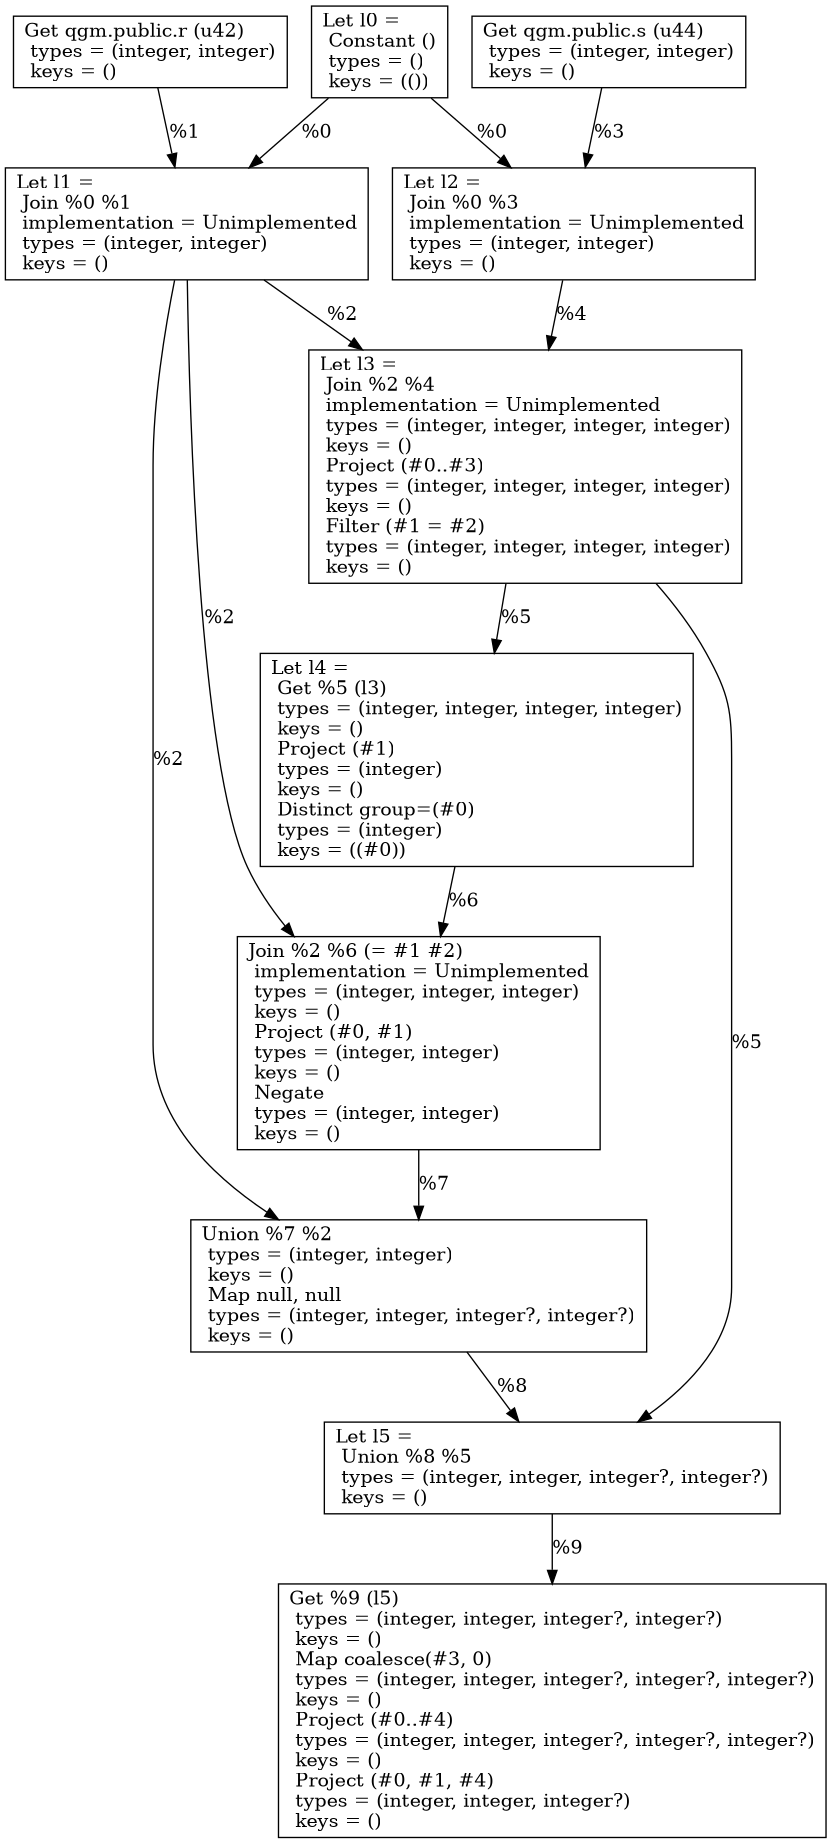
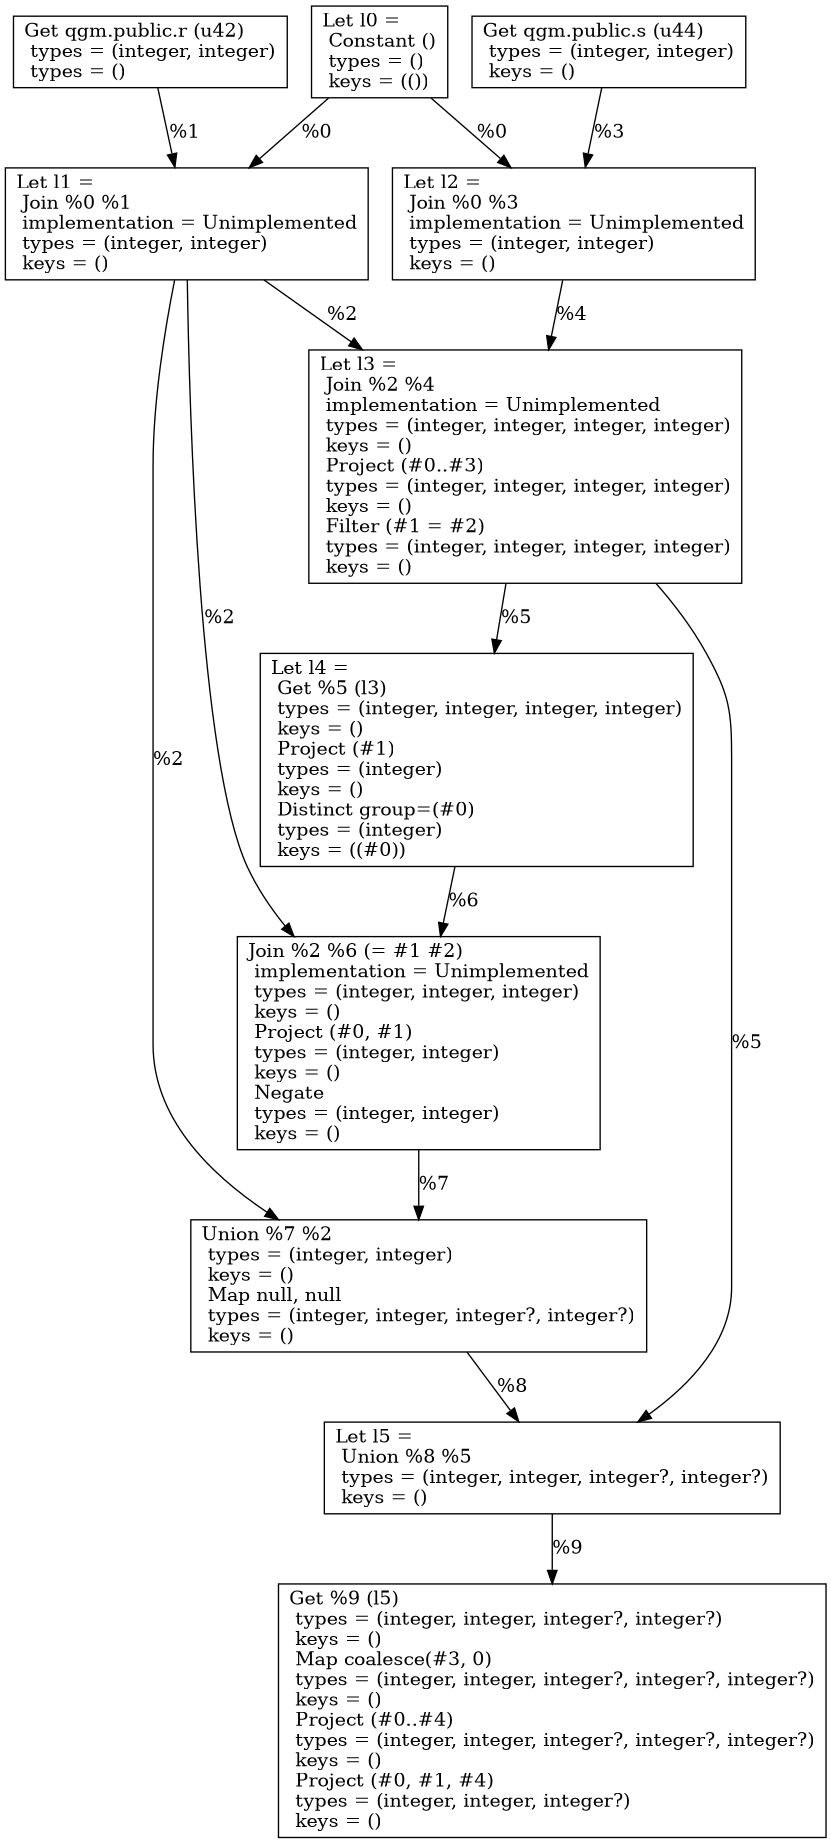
node "Get qgm.public.r (u42) types = (integer, integer) keys = ()": label "Get qgm.public.r (u42) types = (integer, integer) keys = ()" -> "Get qgm.public.r (u42) types = (integer, integer) types = ()"
